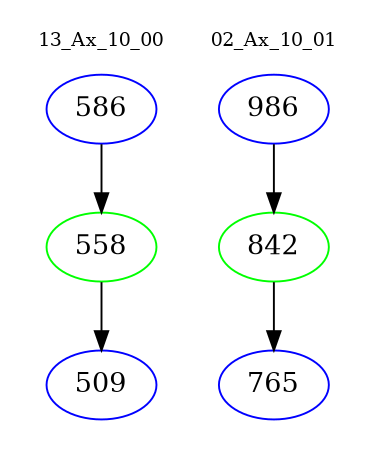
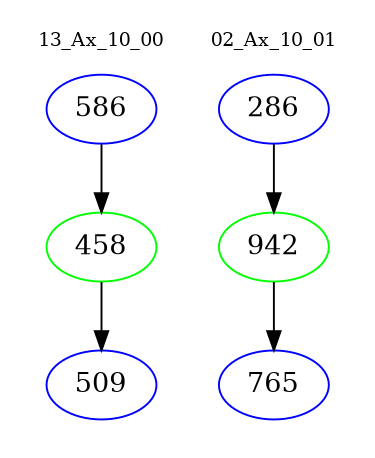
node "986": label "986" -> "286"
node "558": label "558" -> "458"
node "842": label "842" -> "942"
